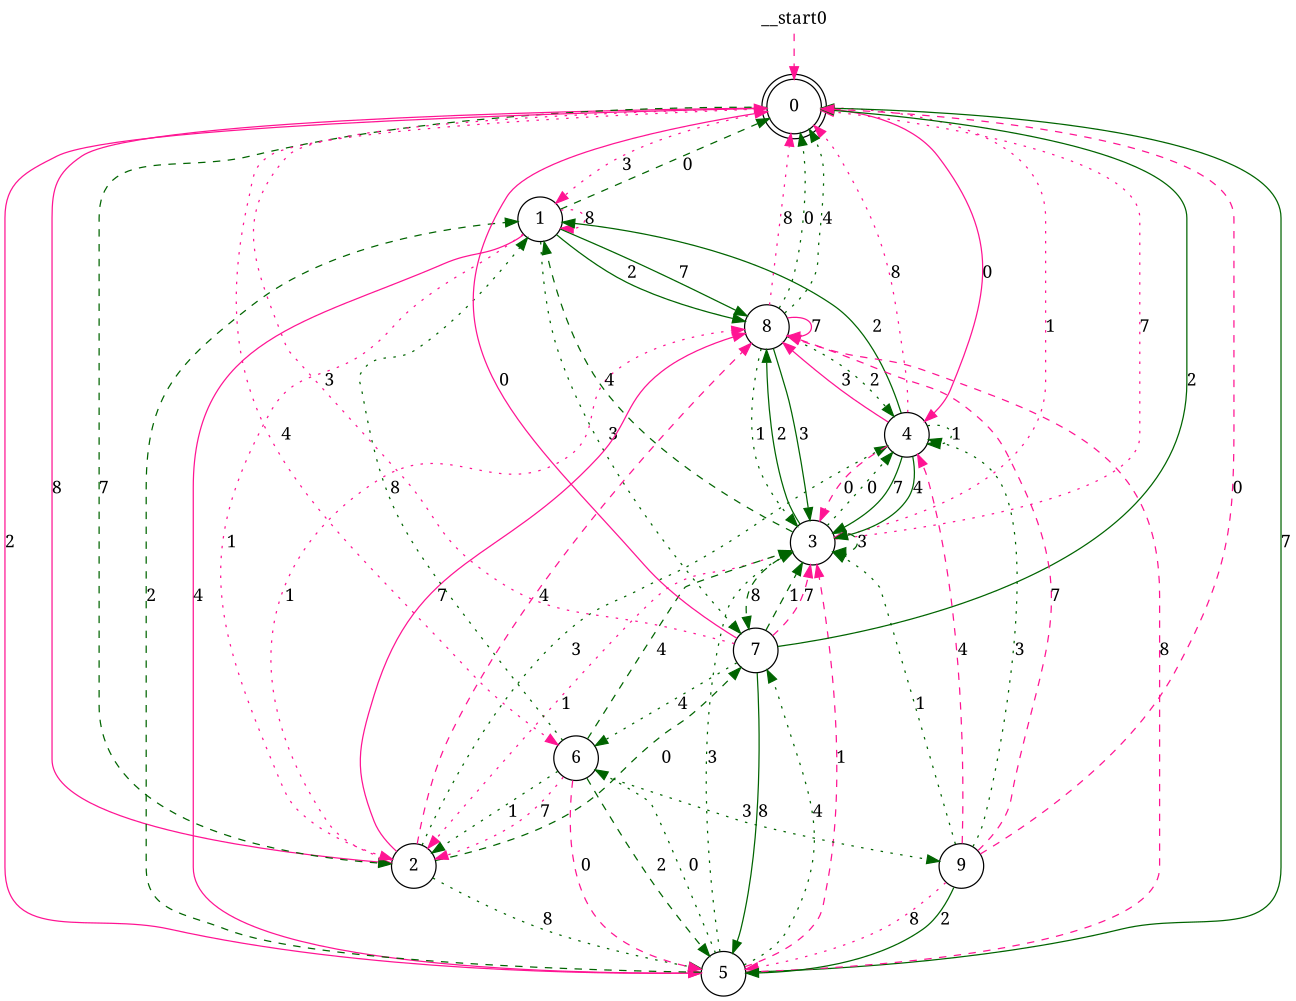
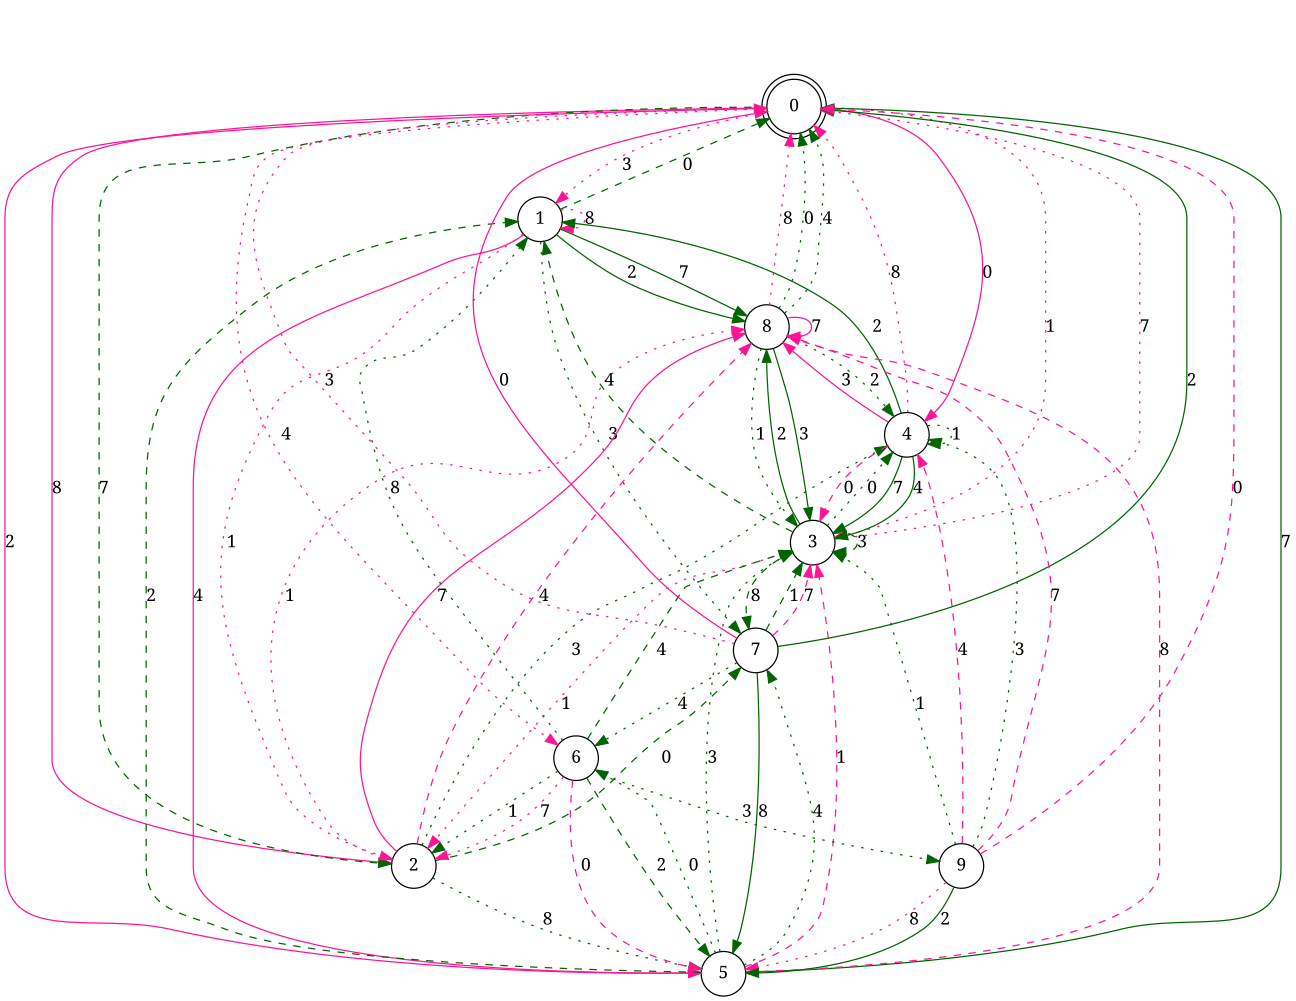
node "__start0": removed
